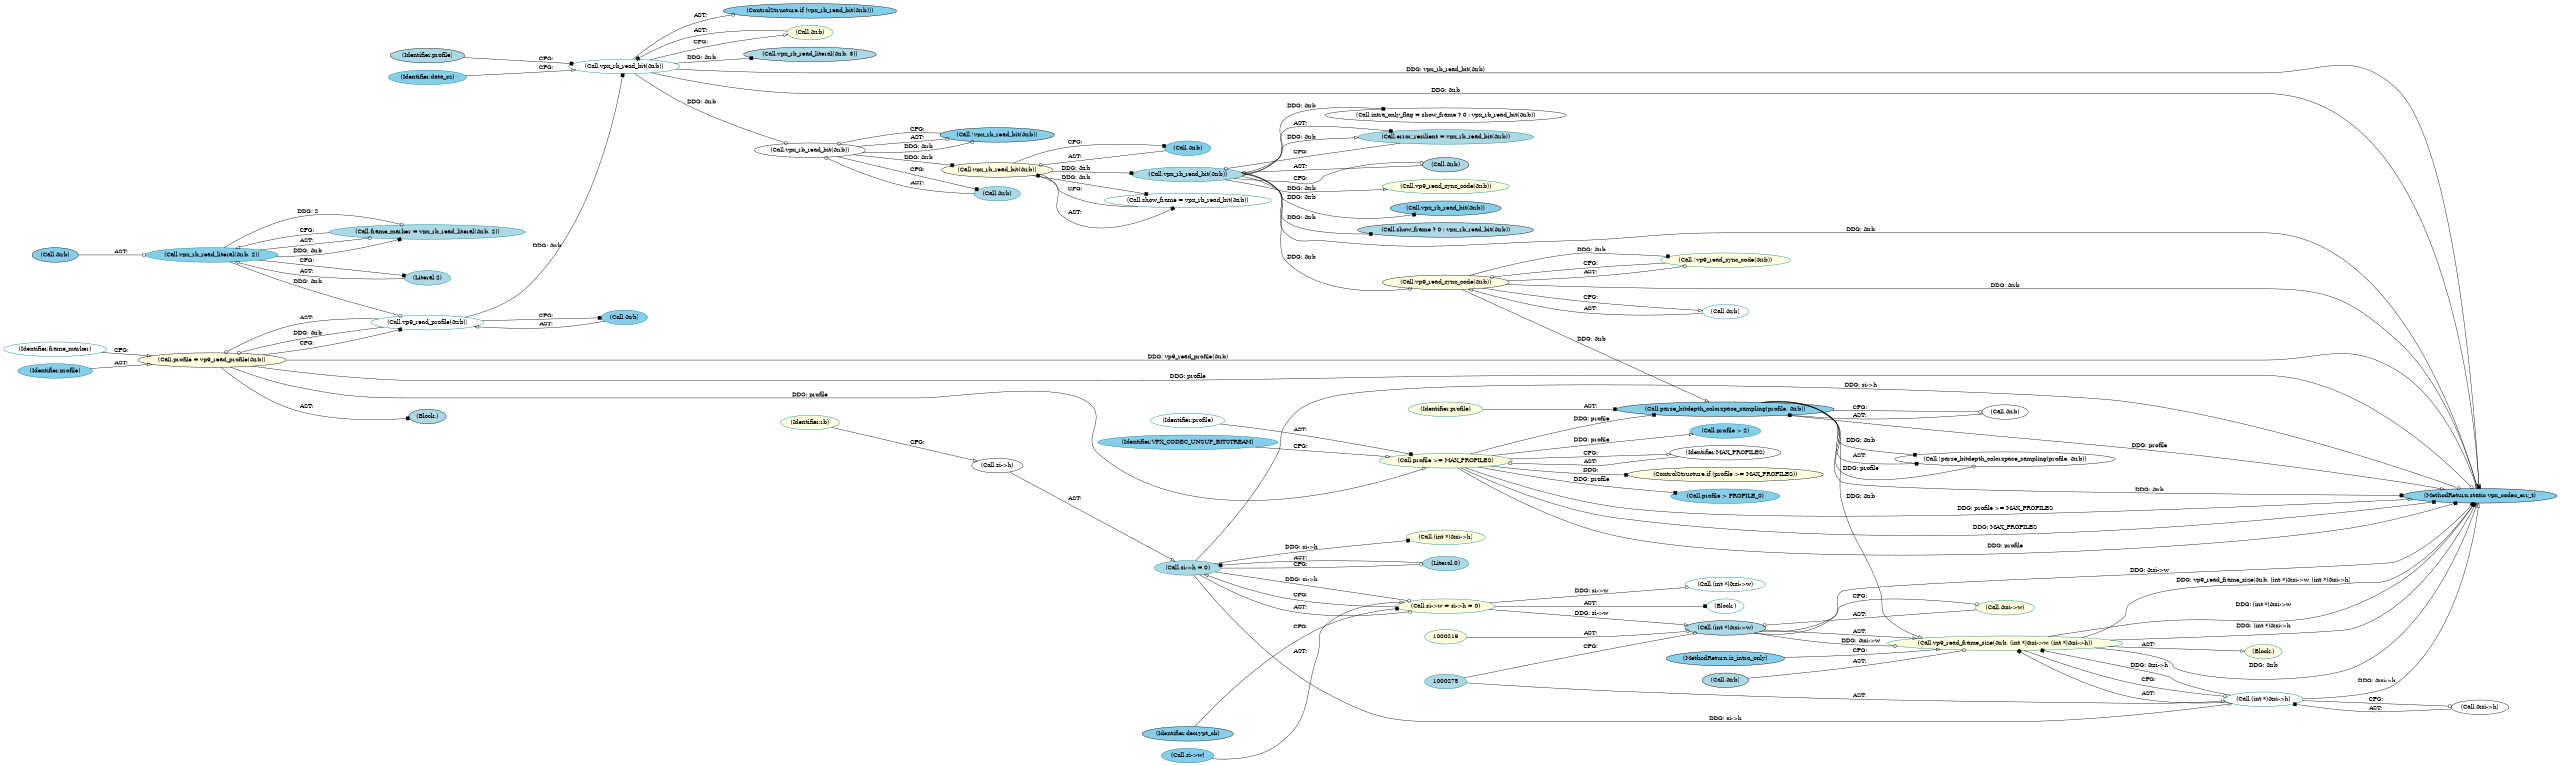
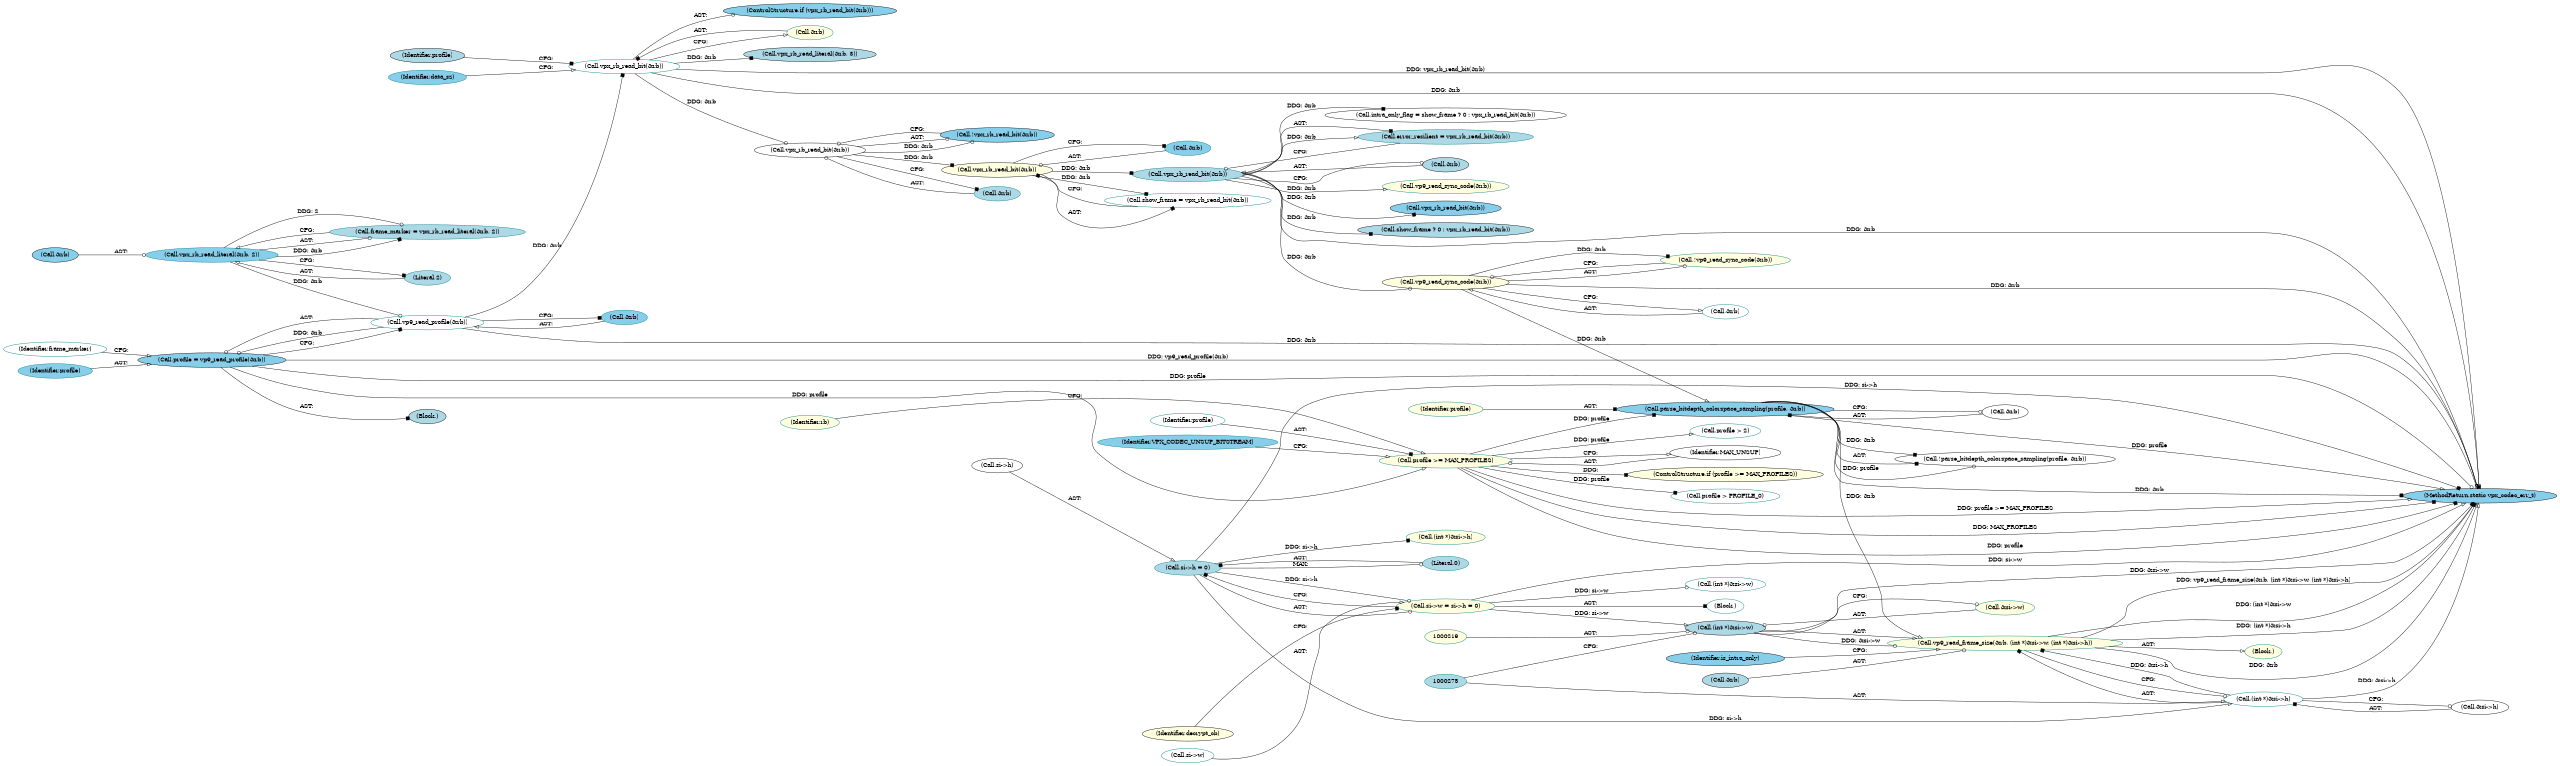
edge "(Call,vp9_read_profile(&rb))" -> "(MethodReturn,static vpx_codec_err_t)": added, label "DDG: &rb"
node "(Call,profile = vp9_read_profile(&rb))": fillcolor lightyellow -> skyblue
edge "(Call,si->h = 0)" -> "(MethodReturn,static vpx_codec_err_t)": arrowhead odot -> box
node "(Call,profile > 2)": fillcolor skyblue -> white
edge "(Identifier,rb)" -> "(Call,si->h)": now "(Identifier,rb)" -> "(Call,profile >= MAX_PROFILES)"
node "(Identifier,MAX_PROFILES)": label "(Identifier,MAX_PROFILES)" -> "(Identifier,MAX_UNSUP)"
node "(Call,profile > PROFILE_0)": fillcolor skyblue -> white
edge "(Call,si->h = 0)" -> "(Literal,0)": label "CFG: " -> "MAX: "
edge "(Call,si->w = si->h = 0)" -> "(MethodReturn,static vpx_codec_err_t)": added, label "DDG: si->w"
edge "(Call,si->w = si->h = 0)" -> "(Call,si->h = 0)": arrowhead onormal -> box
node "(MethodReturn,is_intra_only)": label "(MethodReturn,is_intra_only)" -> "(Identifier,is_intra_only)"
node "(Identifier,decrypt_cb)": fillcolor skyblue -> lightyellow
node "(Call,si->w)": fillcolor skyblue -> white
